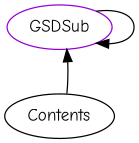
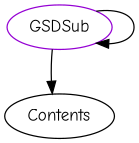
edge "Contents" -> "GSDSub": reversed
